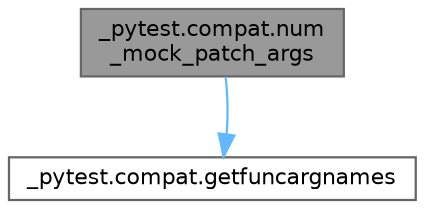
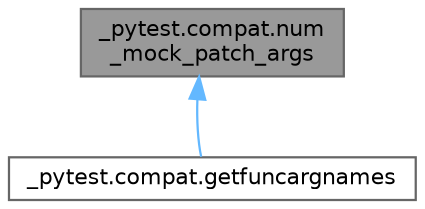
edge "_pytest.compat.num _mock_patch_args" -> "_pytest.compat.getfuncargnames": reversed
